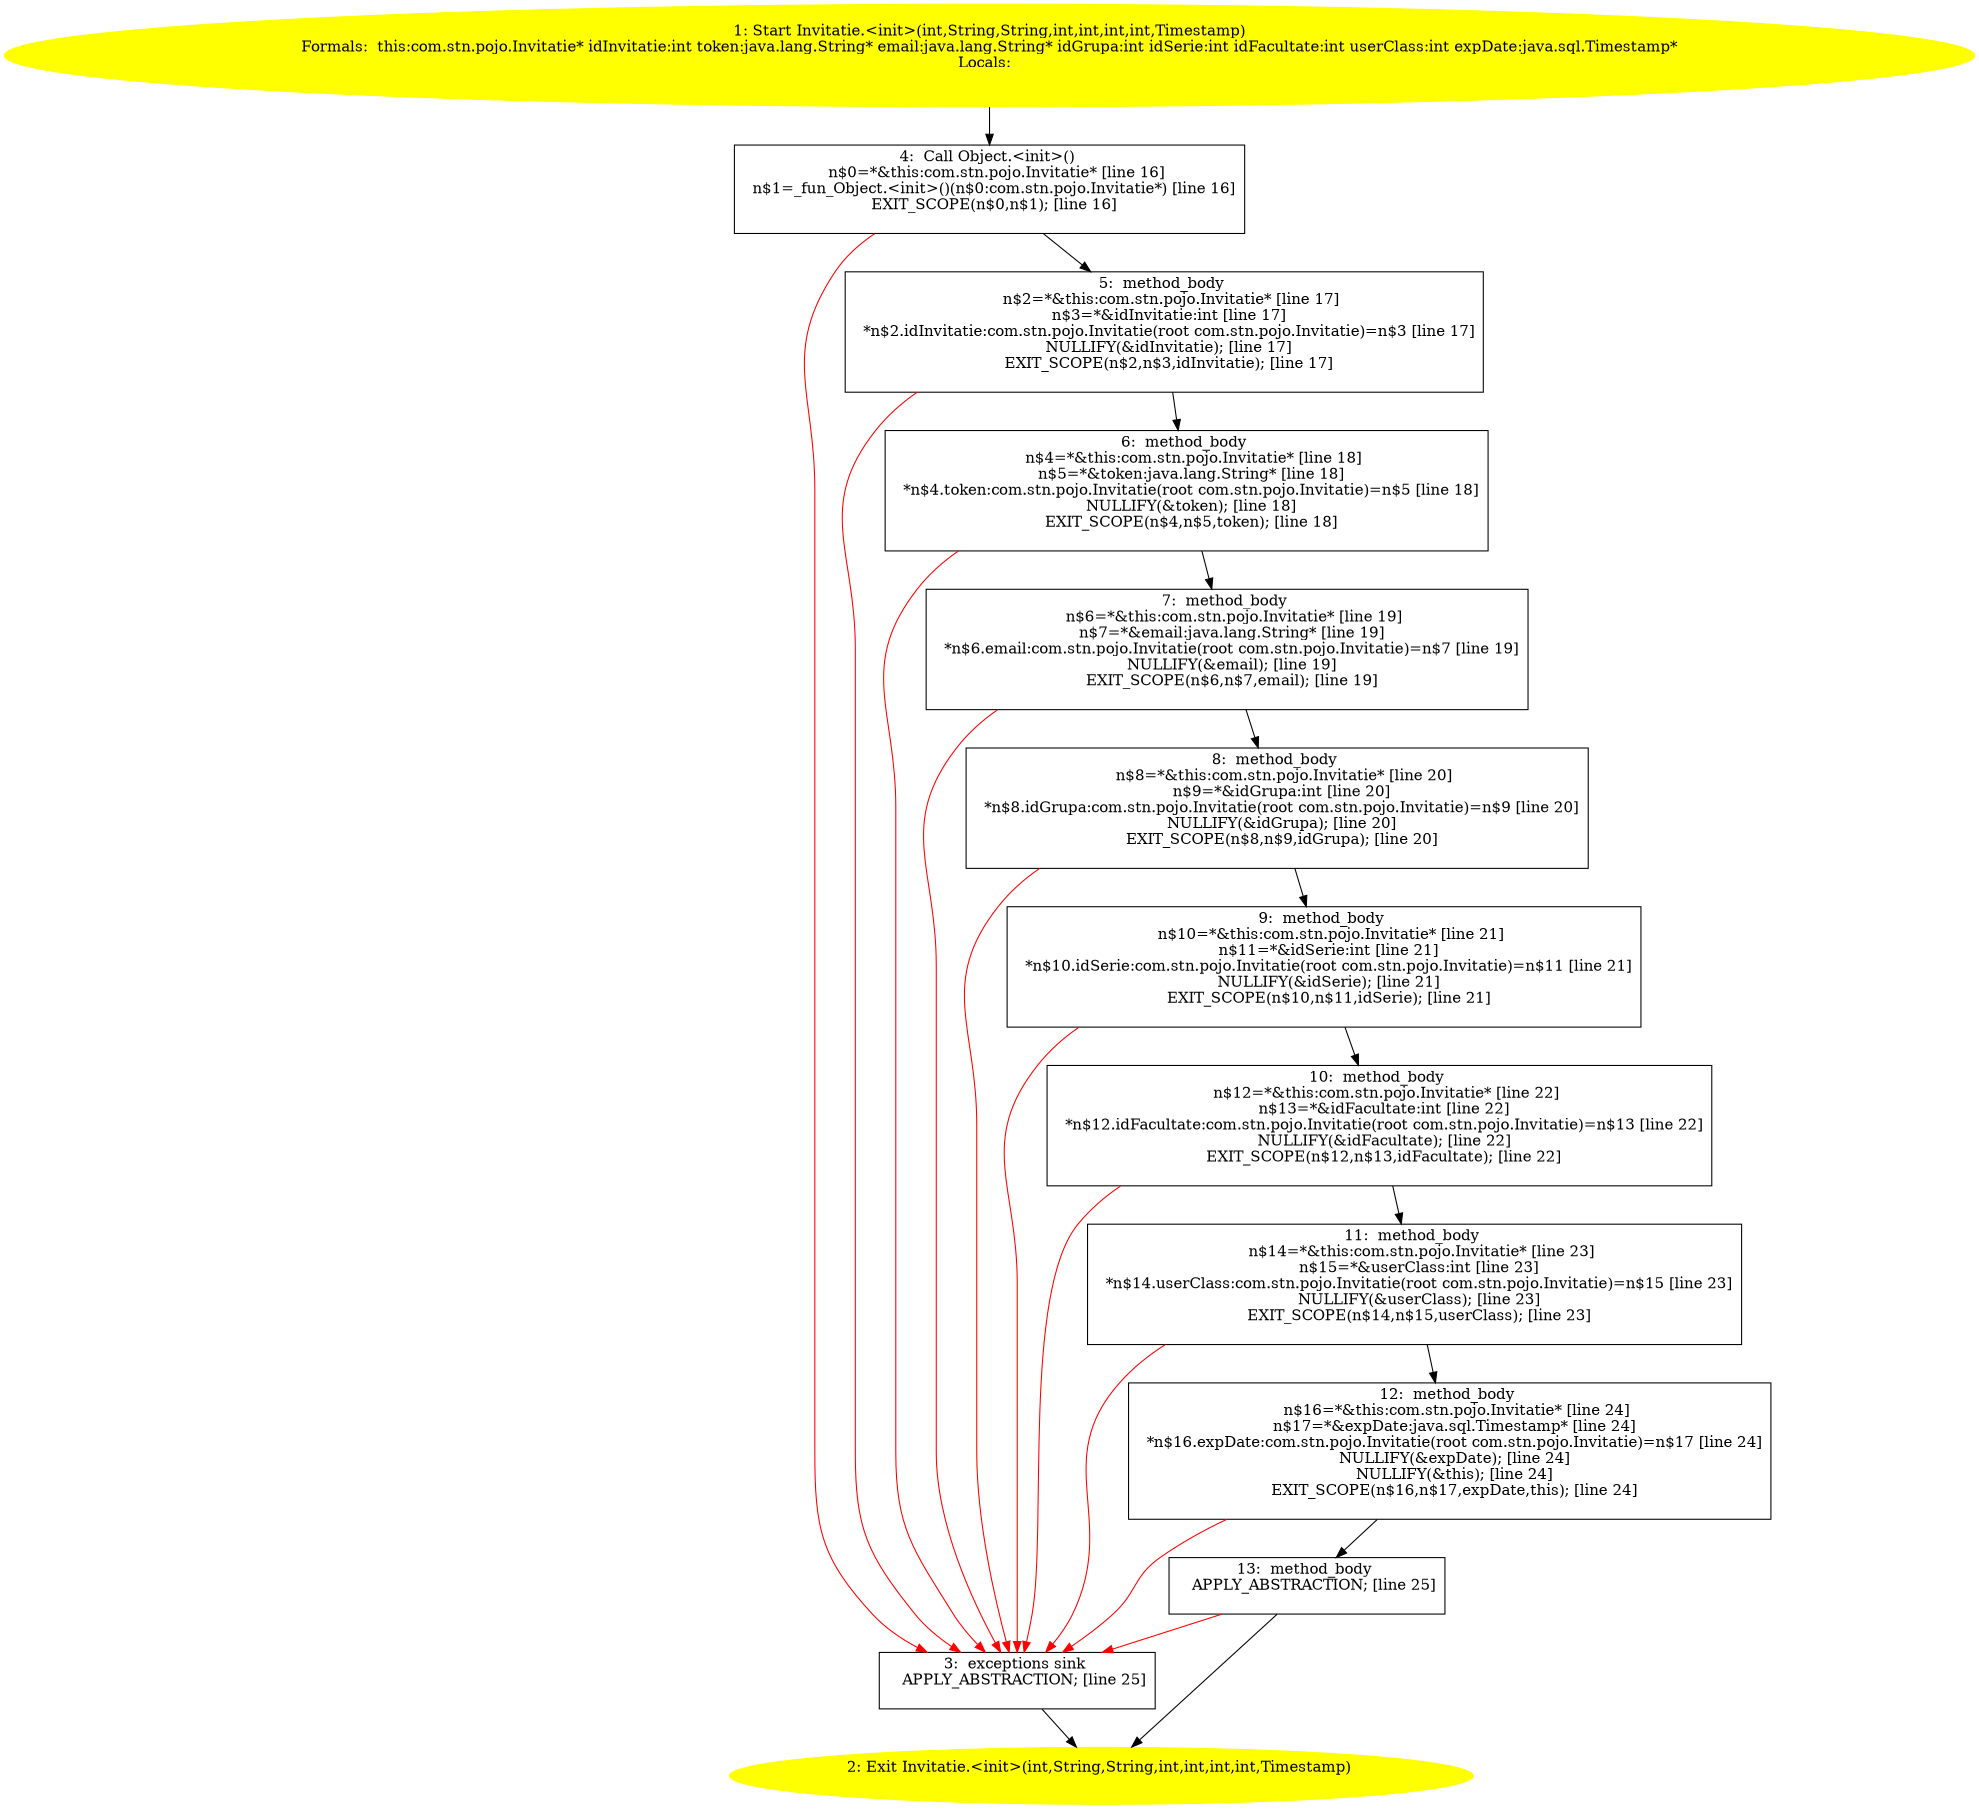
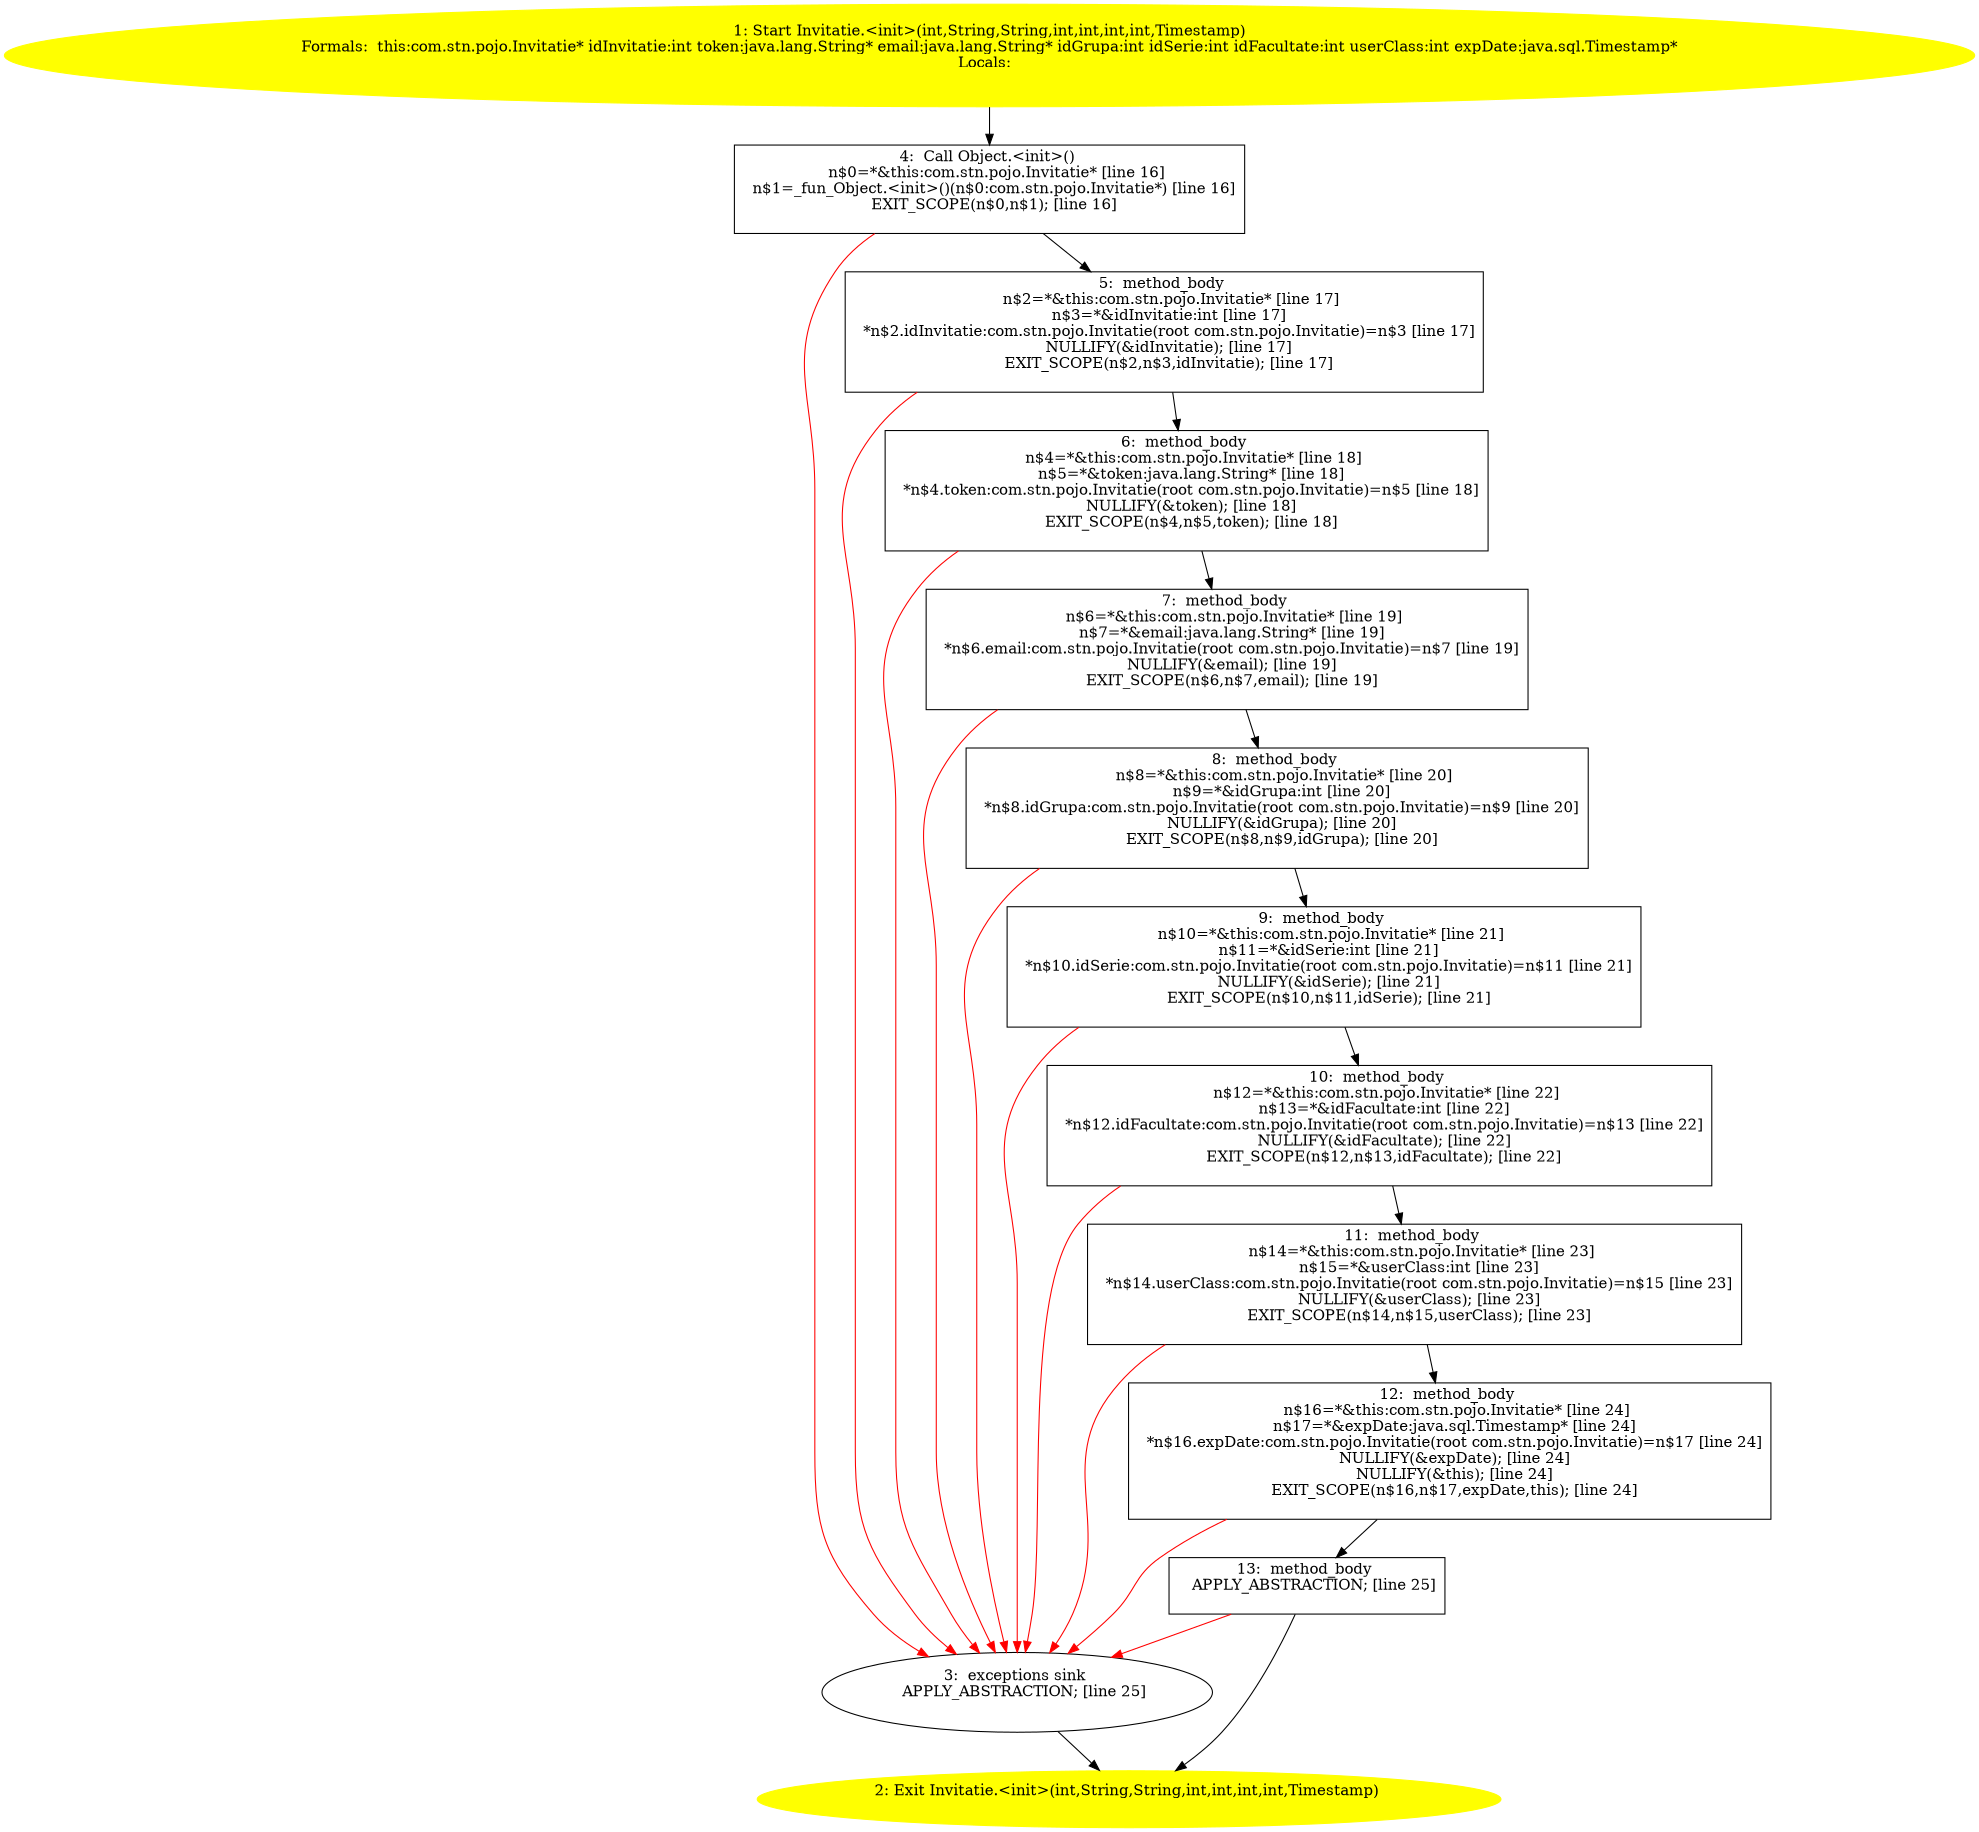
node "3:  exceptions sink APPLY_ABSTRACTION; [line 25]": shape box -> ellipse
